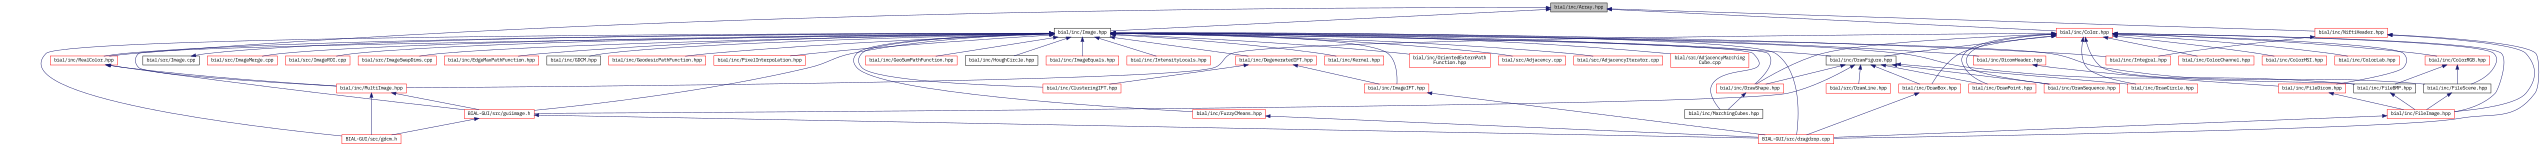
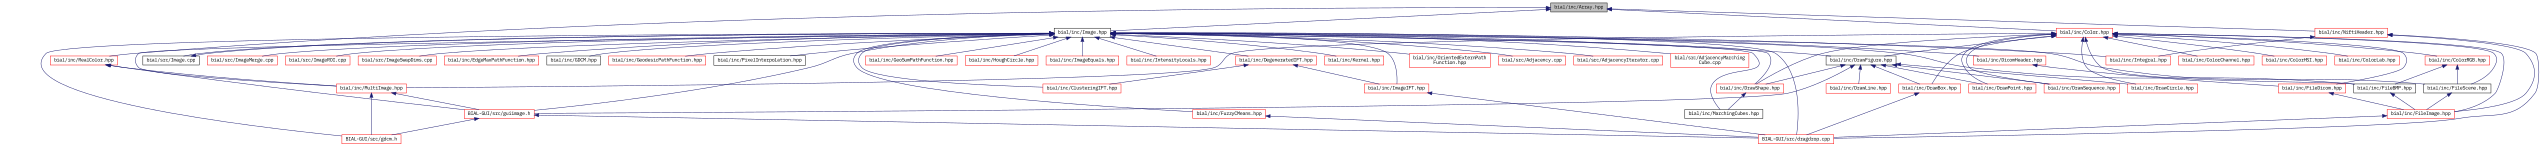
edge "bial/inc/RealColor.hpp" -> "bial/inc/Image.hpp": now "bial/src/Image.cpp" -> "bial/inc/Image.hpp"
node "bial/inc/PixelInterpolation.hpp": color red -> black
node "bial/inc/HoughCircle.hpp": color black -> red
node "bial/src/DrawLine.hpp": label "bial/src/DrawLine.hpp" -> "bial/inc/DrawLine.hpp"
